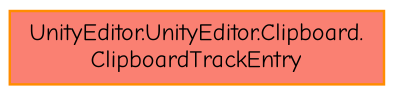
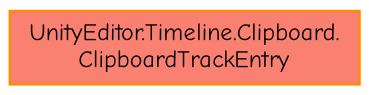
node "UnityEditor.UnityEditor.Clipboard. ClipboardTrackEntry": label "UnityEditor.UnityEditor.Clipboard. ClipboardTrackEntry" -> "UnityEditor.Timeline.Clipboard. ClipboardTrackEntry"
